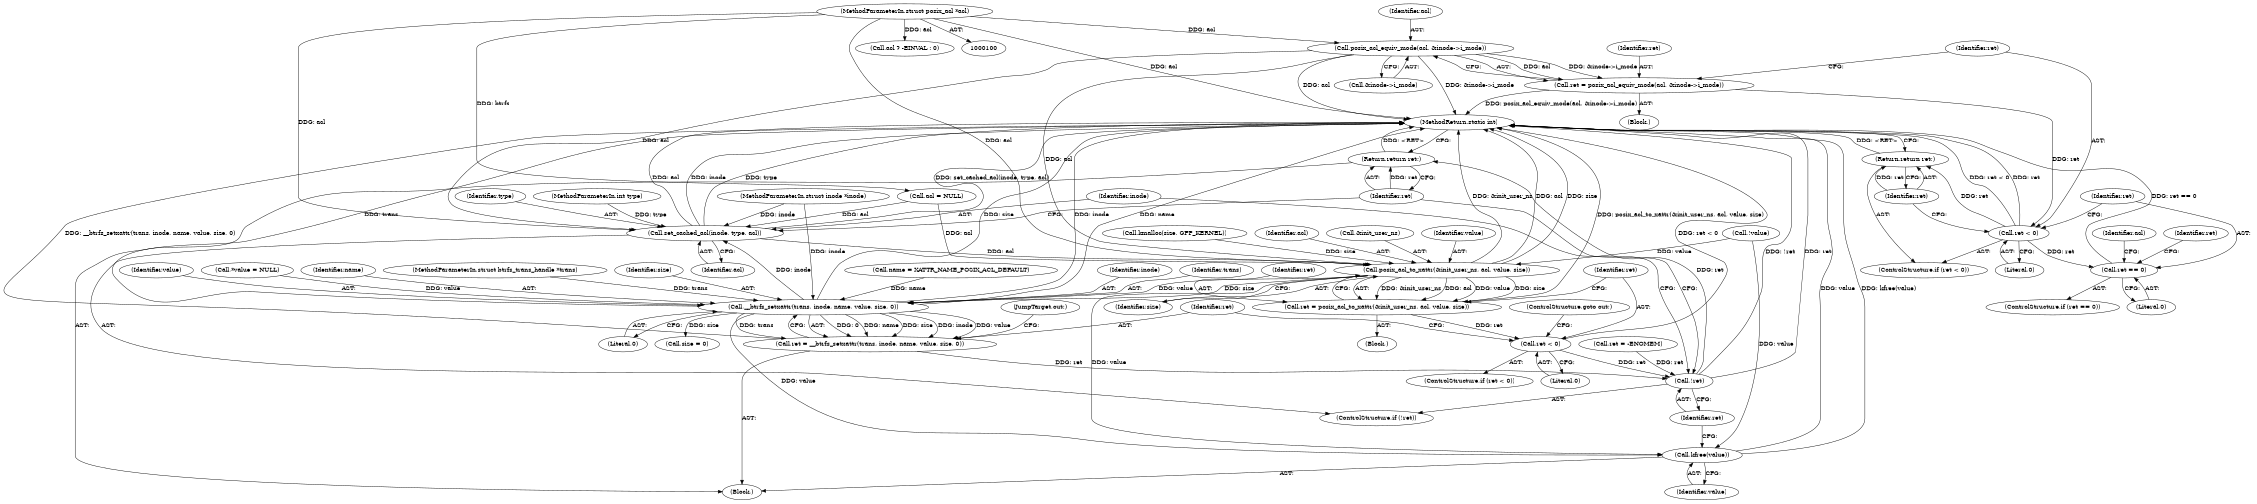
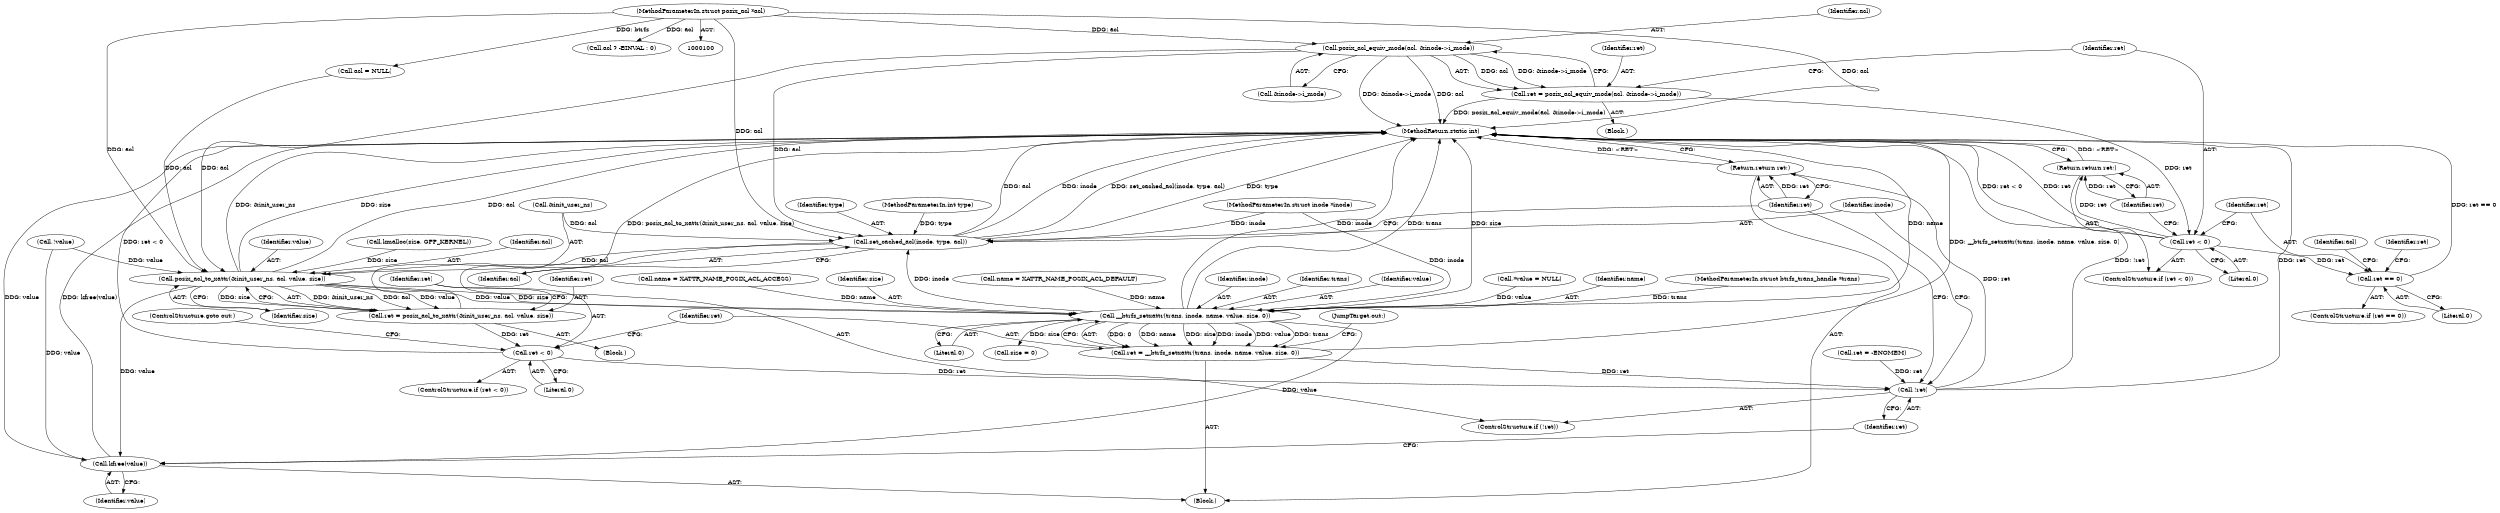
edge "(Call,acl = NULL)" -> "(Call,set_cached_acl(inode, type, acl))": now "(Call,&init_user_ns)" -> "(Call,set_cached_acl(inode, type, acl))"
node "(Call,name = XATTR_NAME_POSIX_ACL_ACCESS)": added
